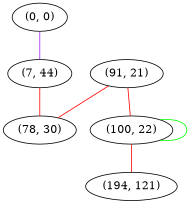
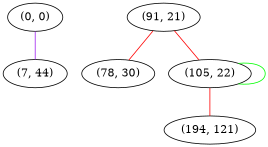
edge "(7, 44)" -- "(78, 30)": removed
node "(100, 22)": label "(100, 22)" -> "(105, 22)"
